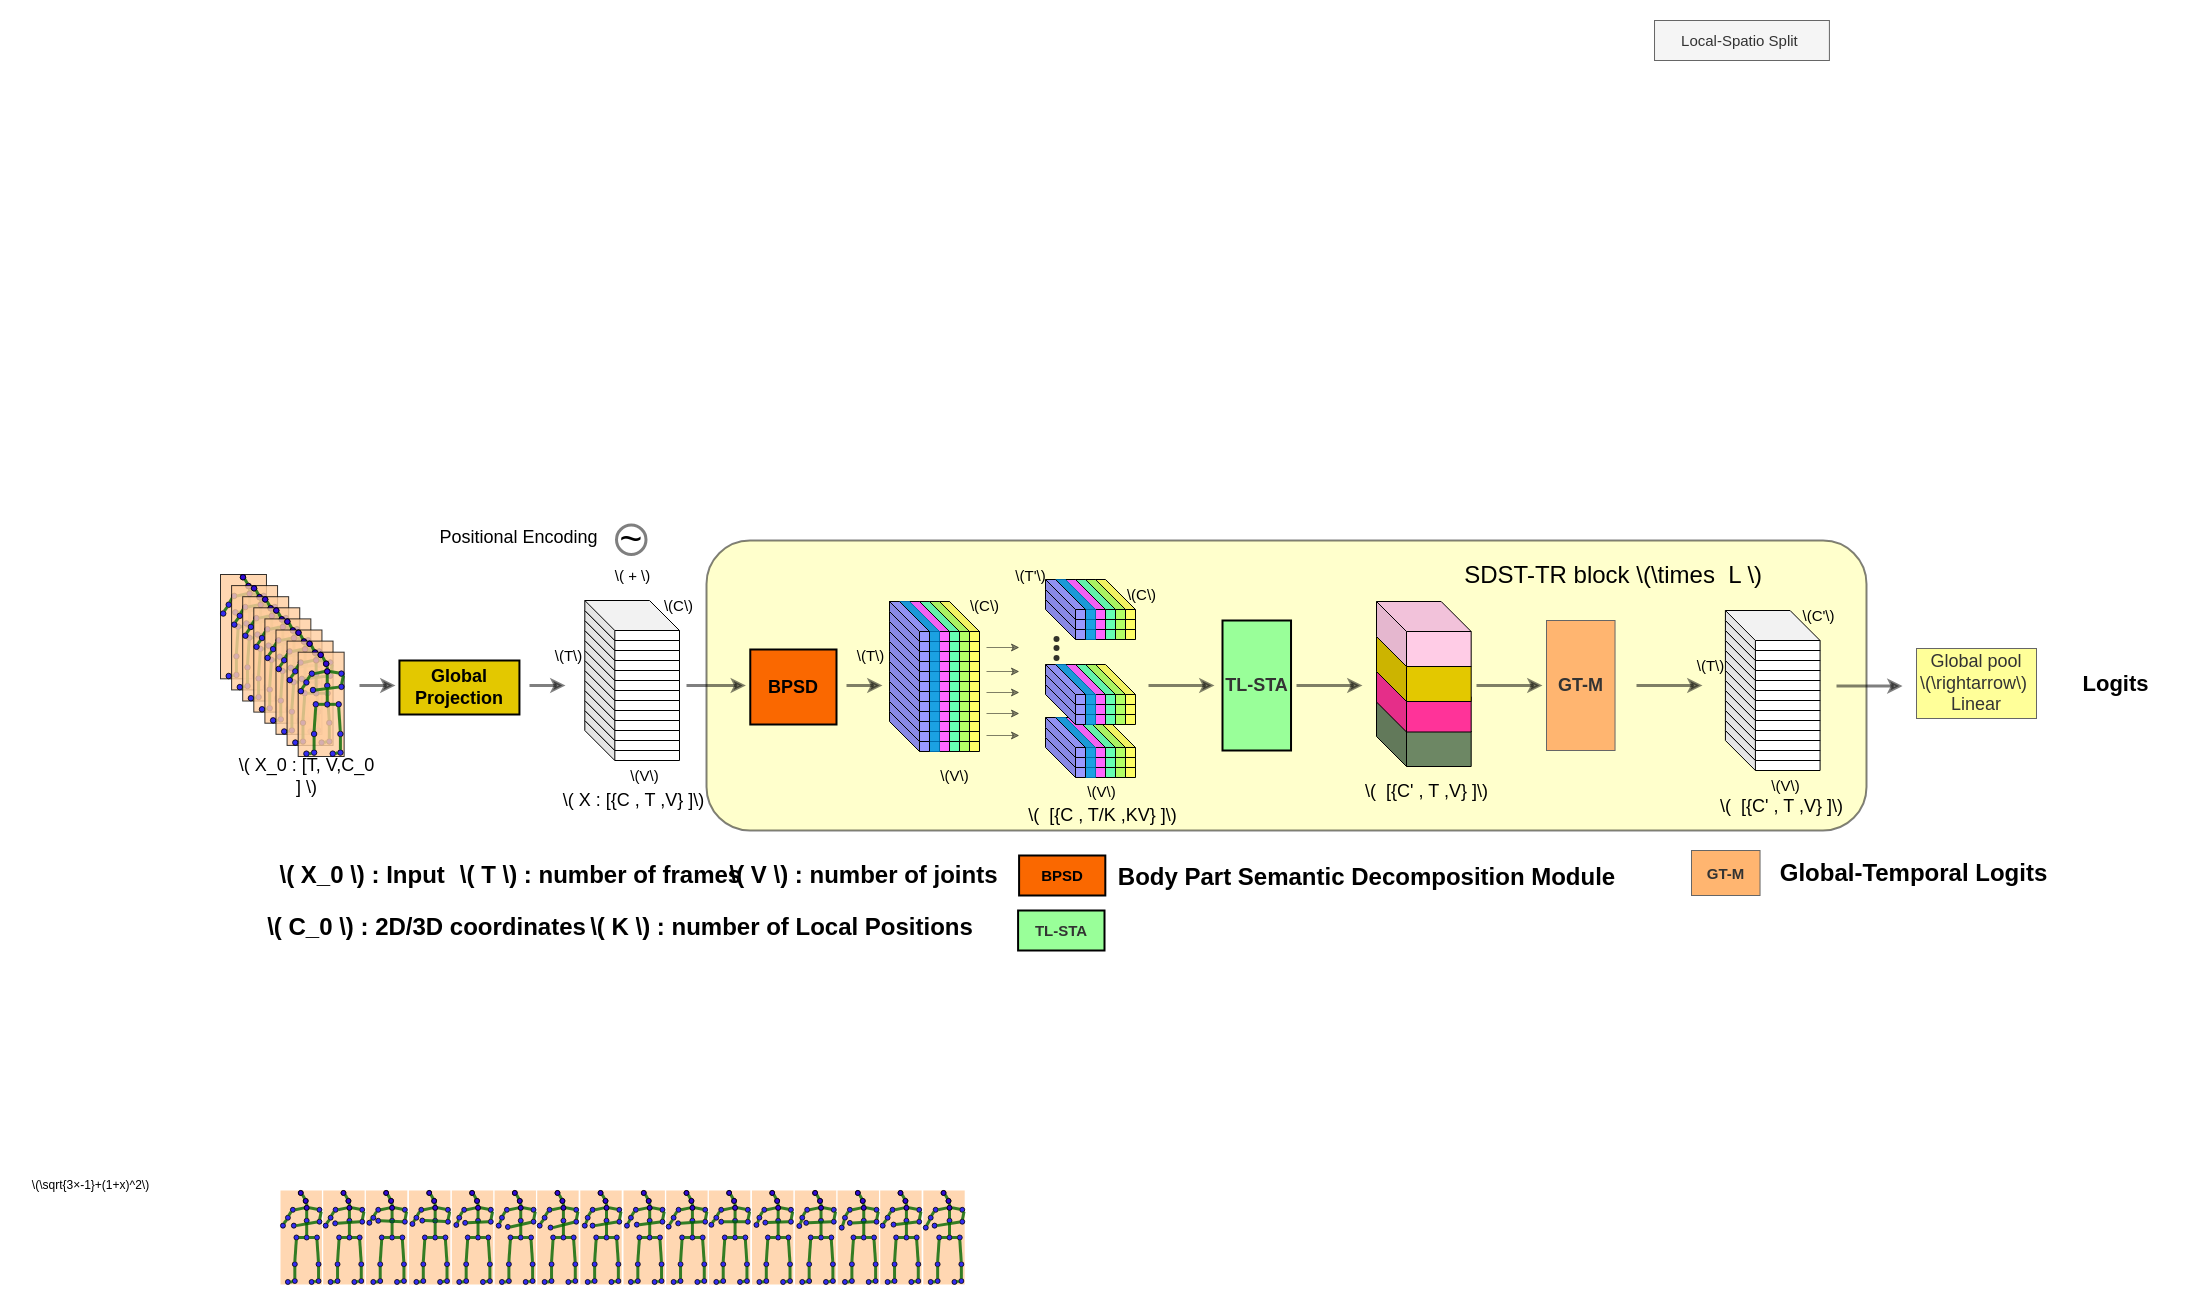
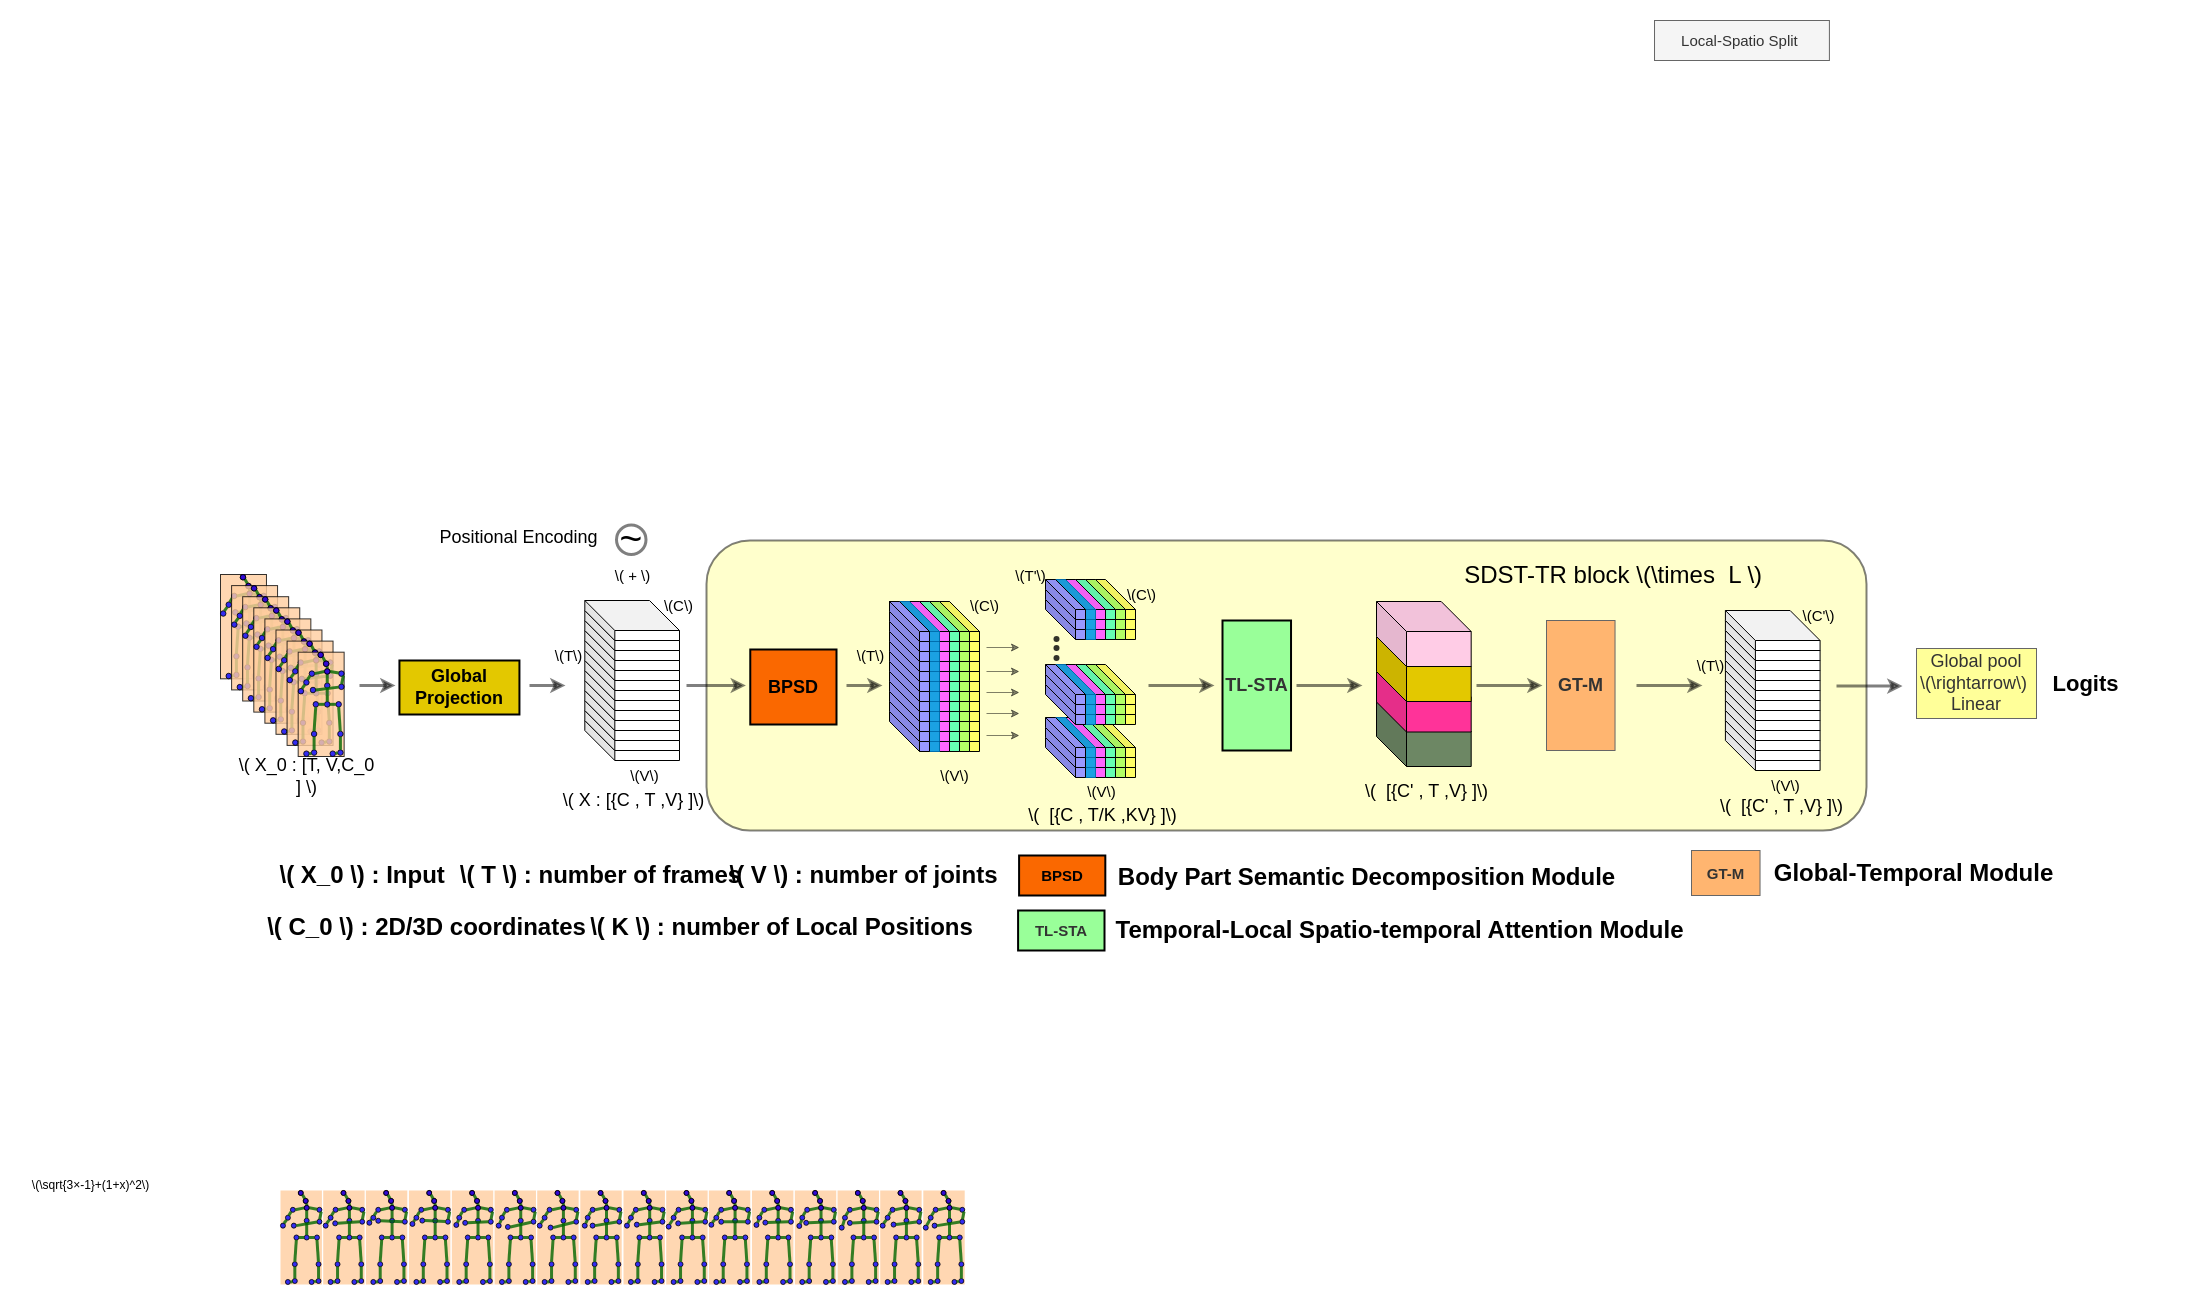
node "Logits": moved (2116, 685) -> (2086, 685)
node "Global-Temporal Logits": label "Global-Temporal Logits" -> "Global-Temporal Module"
node "Temporal-Local Spatio-temporal Attention Module": added
